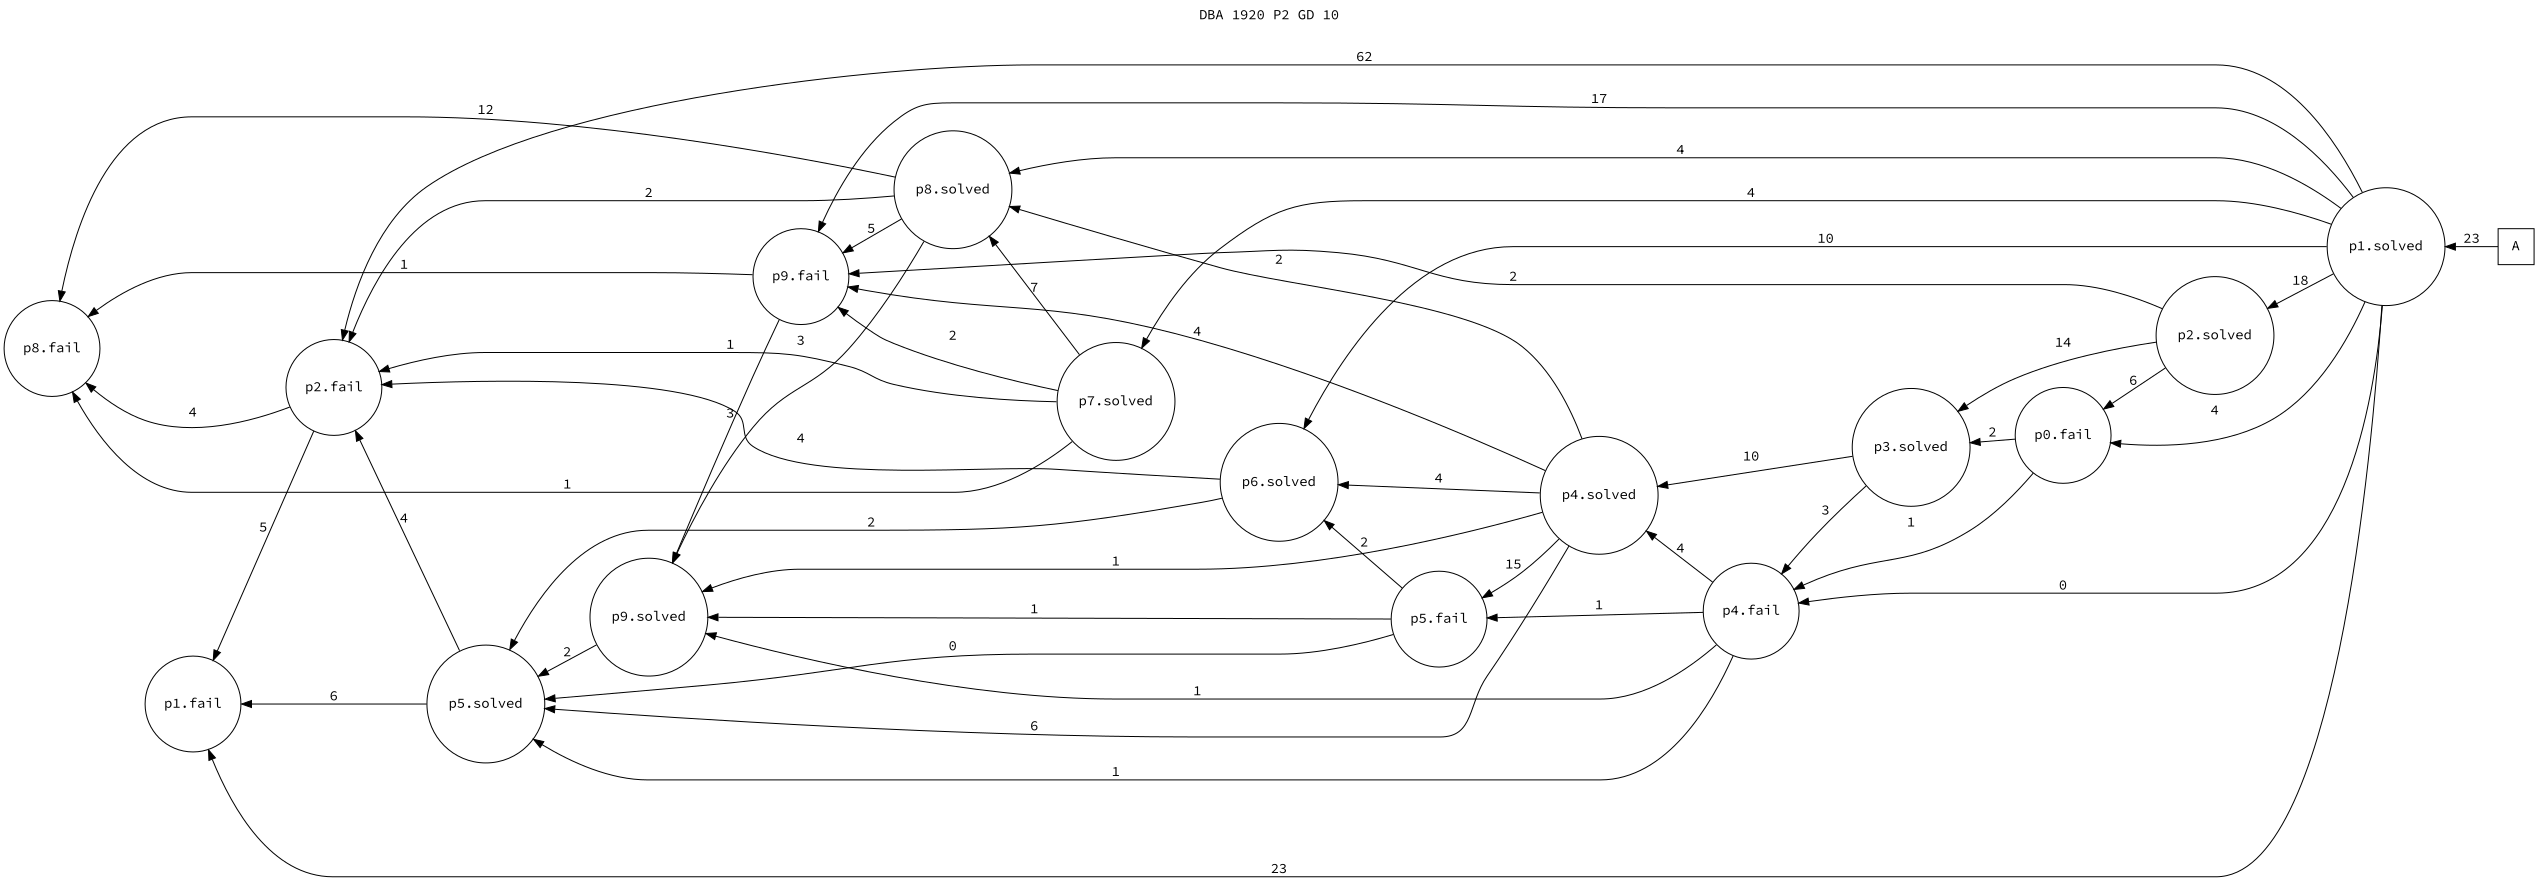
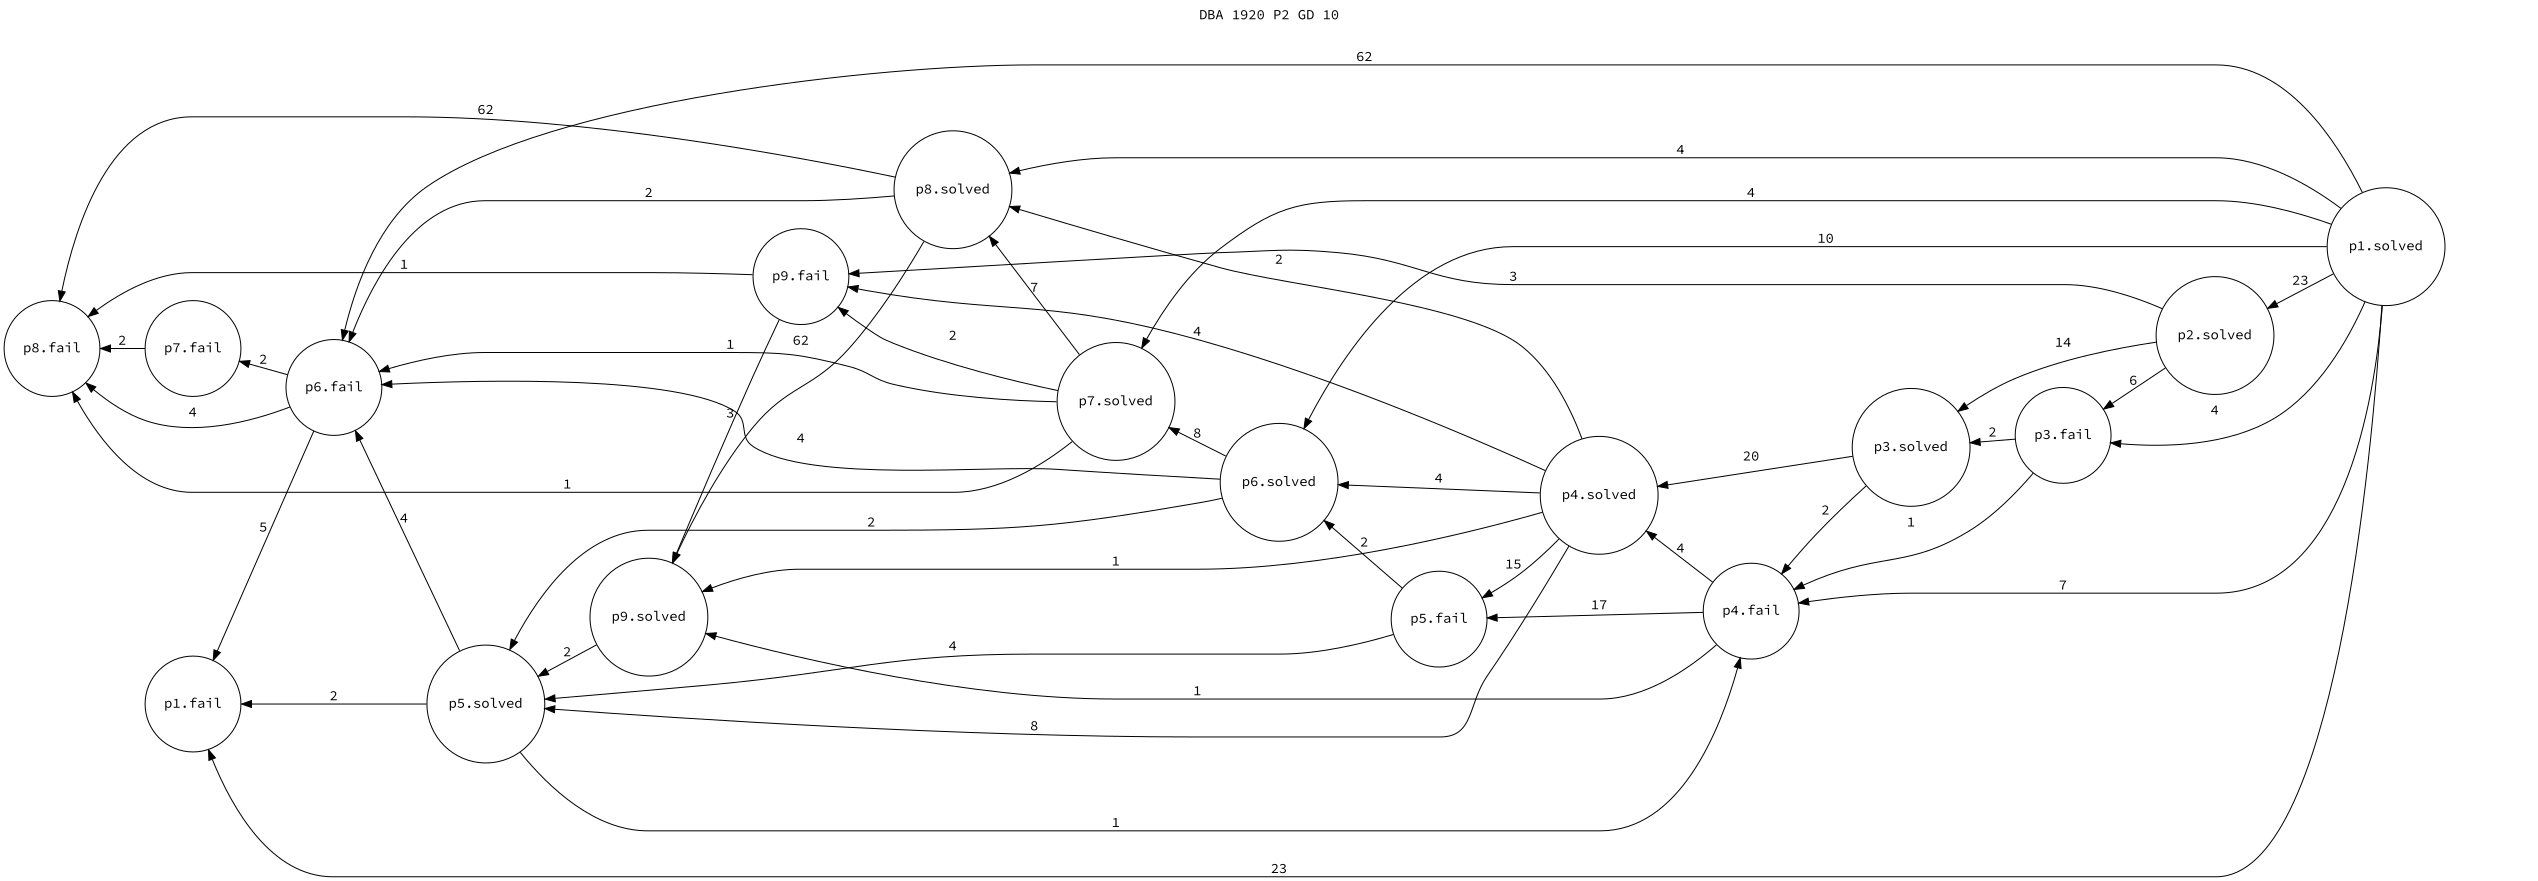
edge "p1.solved" -> "p9.fail": removed, label "17"
edge "p8.solved" -> "p8.fail": label "12" -> "62"
edge "p8.solved" -> "p9.fail": removed, label "5"
node "A": removed
edge "p2.solved" -> "p9.fail": label "2" -> "3"
edge "p1.solved" -> "p2.solved": label "18" -> "23"
edge "p8.solved" -> "p9.solved": label "3" -> "62"
node "p7.fail": added
node "p2.fail": label "p2.fail" -> "p6.fail"
node "p0.fail": label "p0.fail" -> "p3.fail"
edge "p6.solved" -> "p7.solved": added, label "8"
edge "p3.solved" -> "p4.solved": label "10" -> "20"
edge "p3.solved" -> "p4.fail": label "3" -> "2"
edge "p1.solved" -> "p4.fail": label "0" -> "7"
edge "p4.fail" -> "p5.fail": label "1" -> "17"
edge "p5.fail" -> "p9.solved": removed, label "1"
edge "p5.fail" -> "p5.solved": label "0" -> "4"
edge "p5.solved" -> "p1.fail": label "6" -> "2"
edge "p4.solved" -> "p5.solved": label "6" -> "8"
edge "p4.fail" -> "p5.solved": reversed
